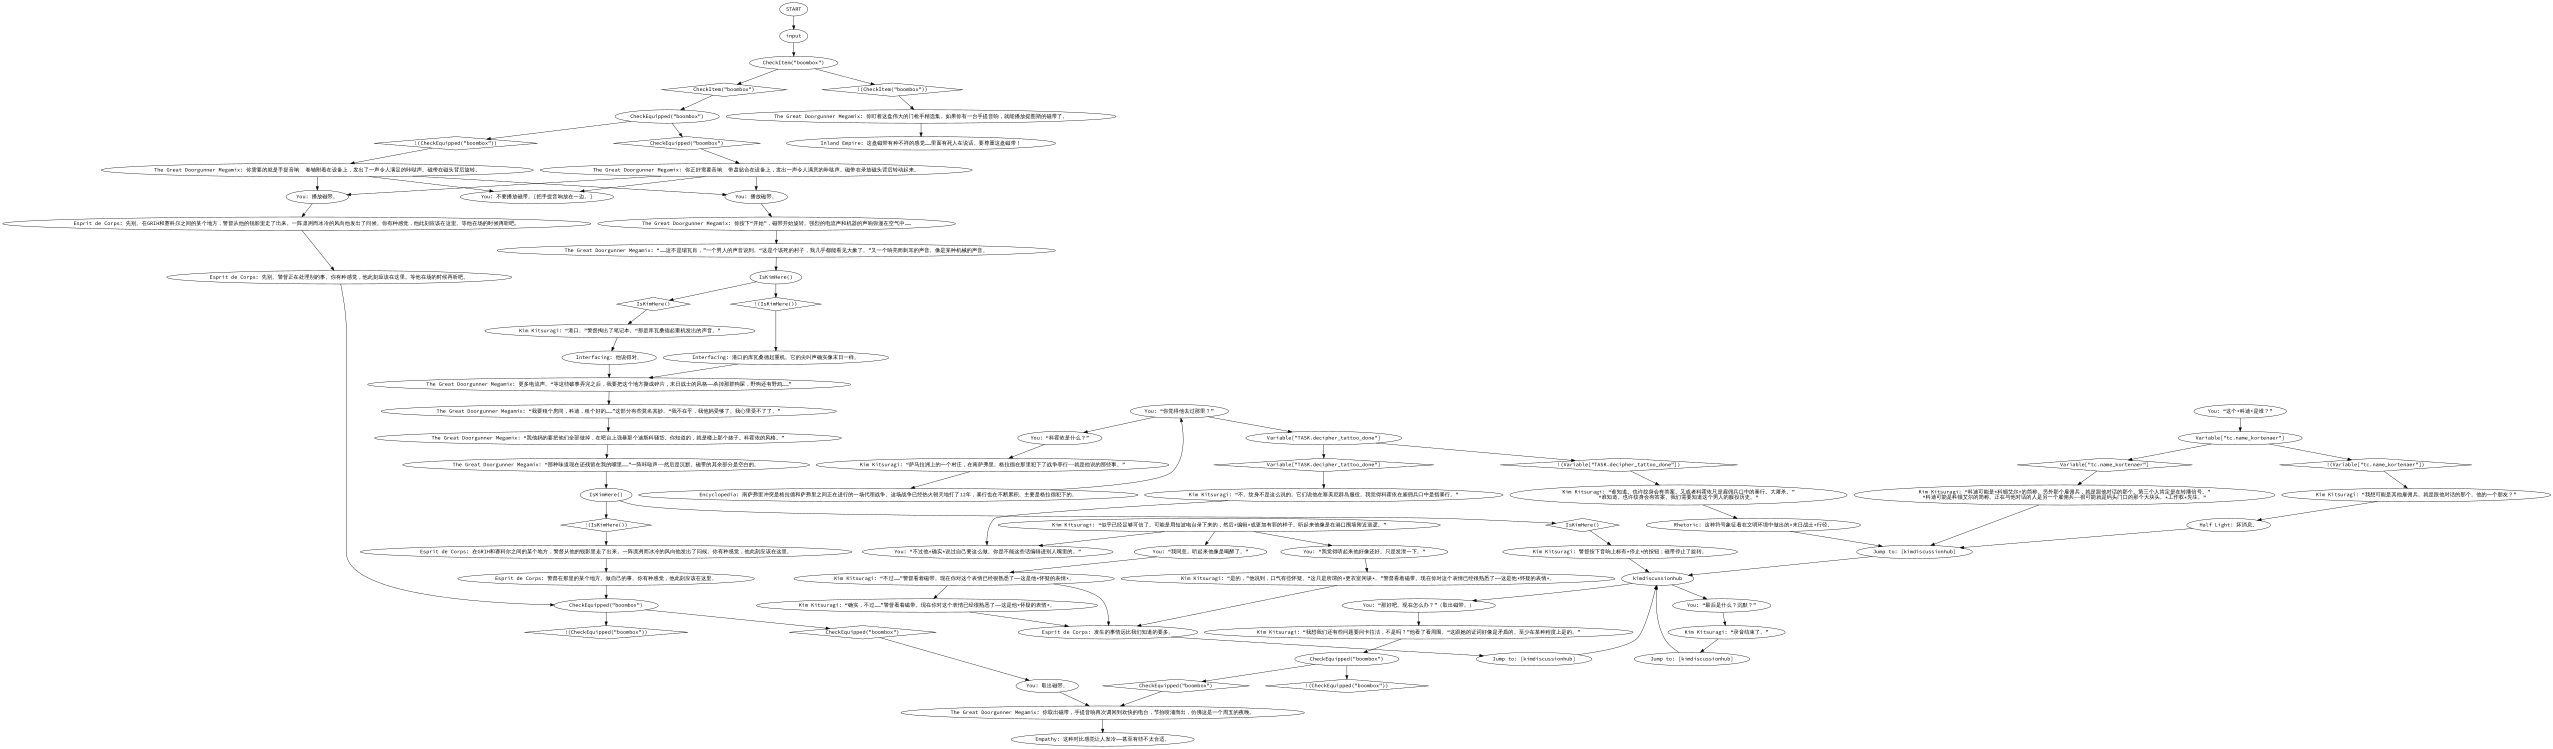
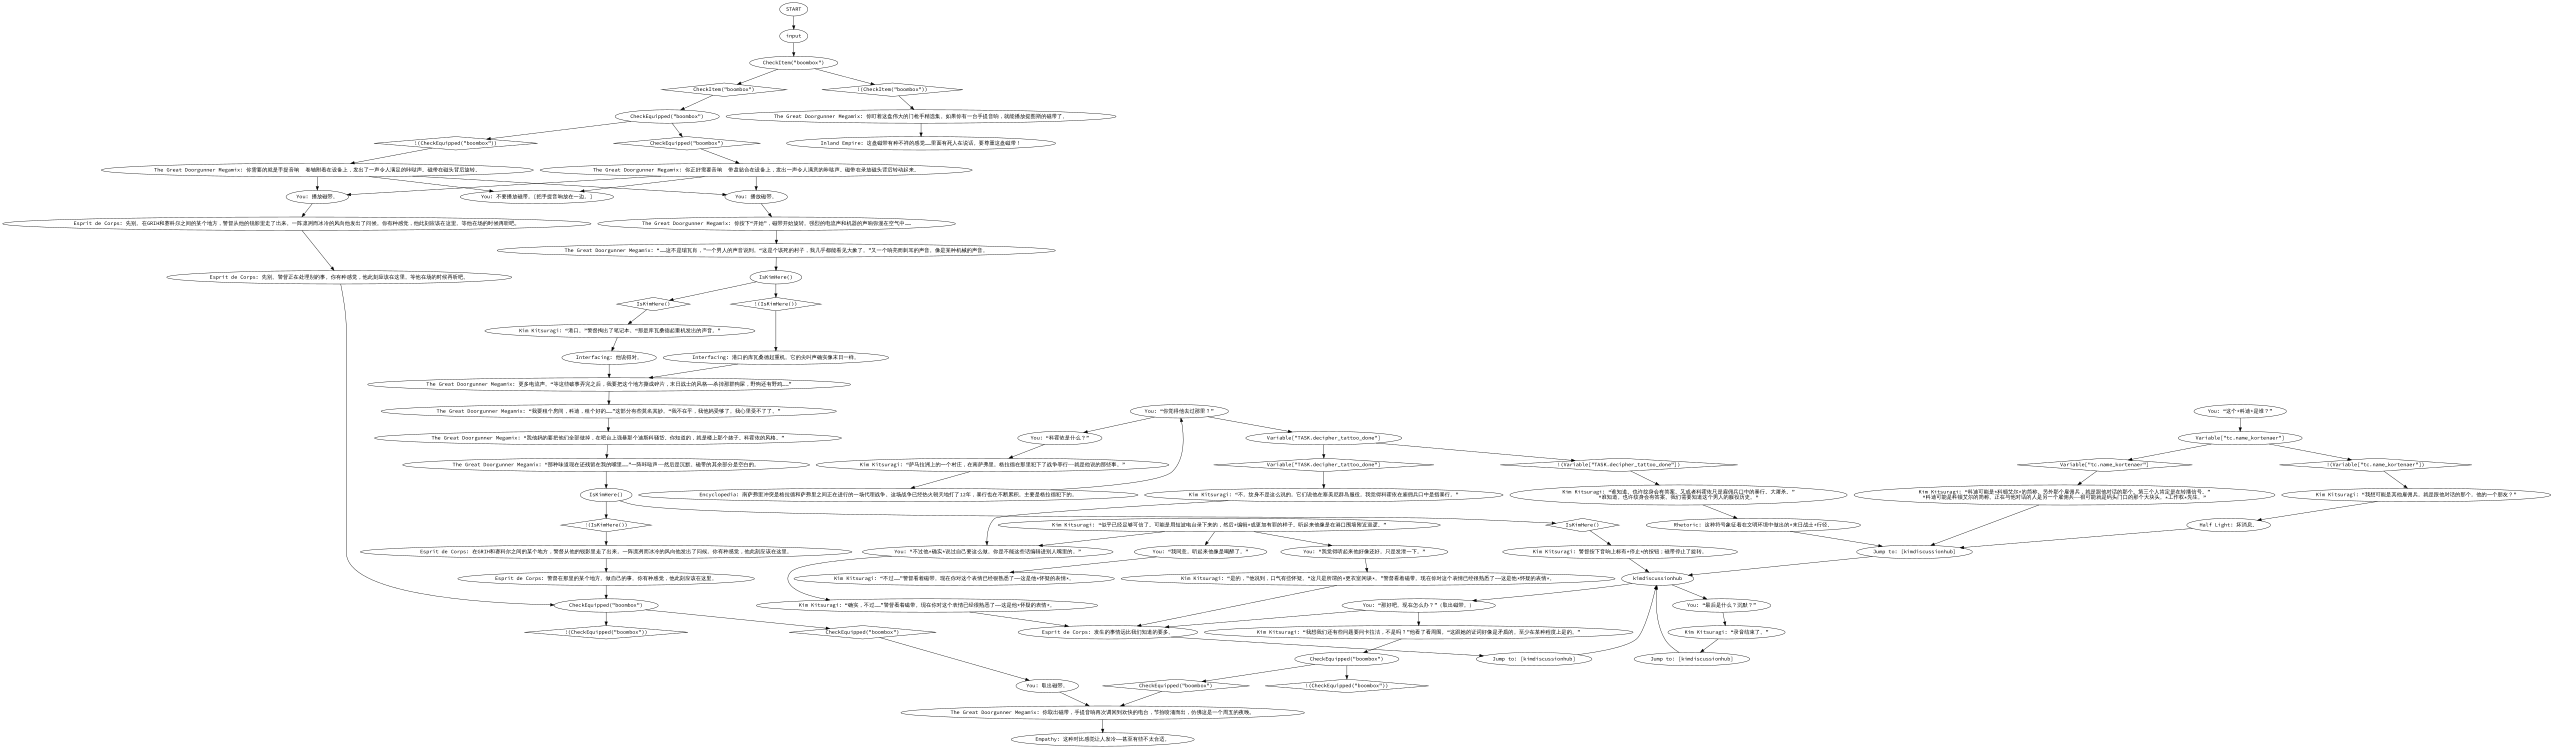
edge "Kim Kitsuragi: “不过……”警督看着磁带。现在你对这个表情已经很熟悉了——这是他*怀疑的表情*。" -> "Kim Kitsuragi: “确实，不过……”警督看着磁带。现在你对这个表情已经很熟悉了——这是他*怀疑的表情*。": now "You: “不过他*确实*说过自己要这么做。你是不能这些话编辑进别人嘴里的。”" -> "Kim Kitsuragi: “确实，不过……”警督看着磁带。现在你对这个表情已经很熟悉了——这是他*怀疑的表情*。"
edge "Kim Kitsuragi: “不过……”警督看着磁带。现在你对这个表情已经很熟悉了——这是他*怀疑的表情*。" -> "Esprit de Corps: 发生的事情远比我们知道的要多。": now "You: “那好吧。现在怎么办？”（取出磁带。）" -> "Esprit de Corps: 发生的事情远比我们知道的要多。"
